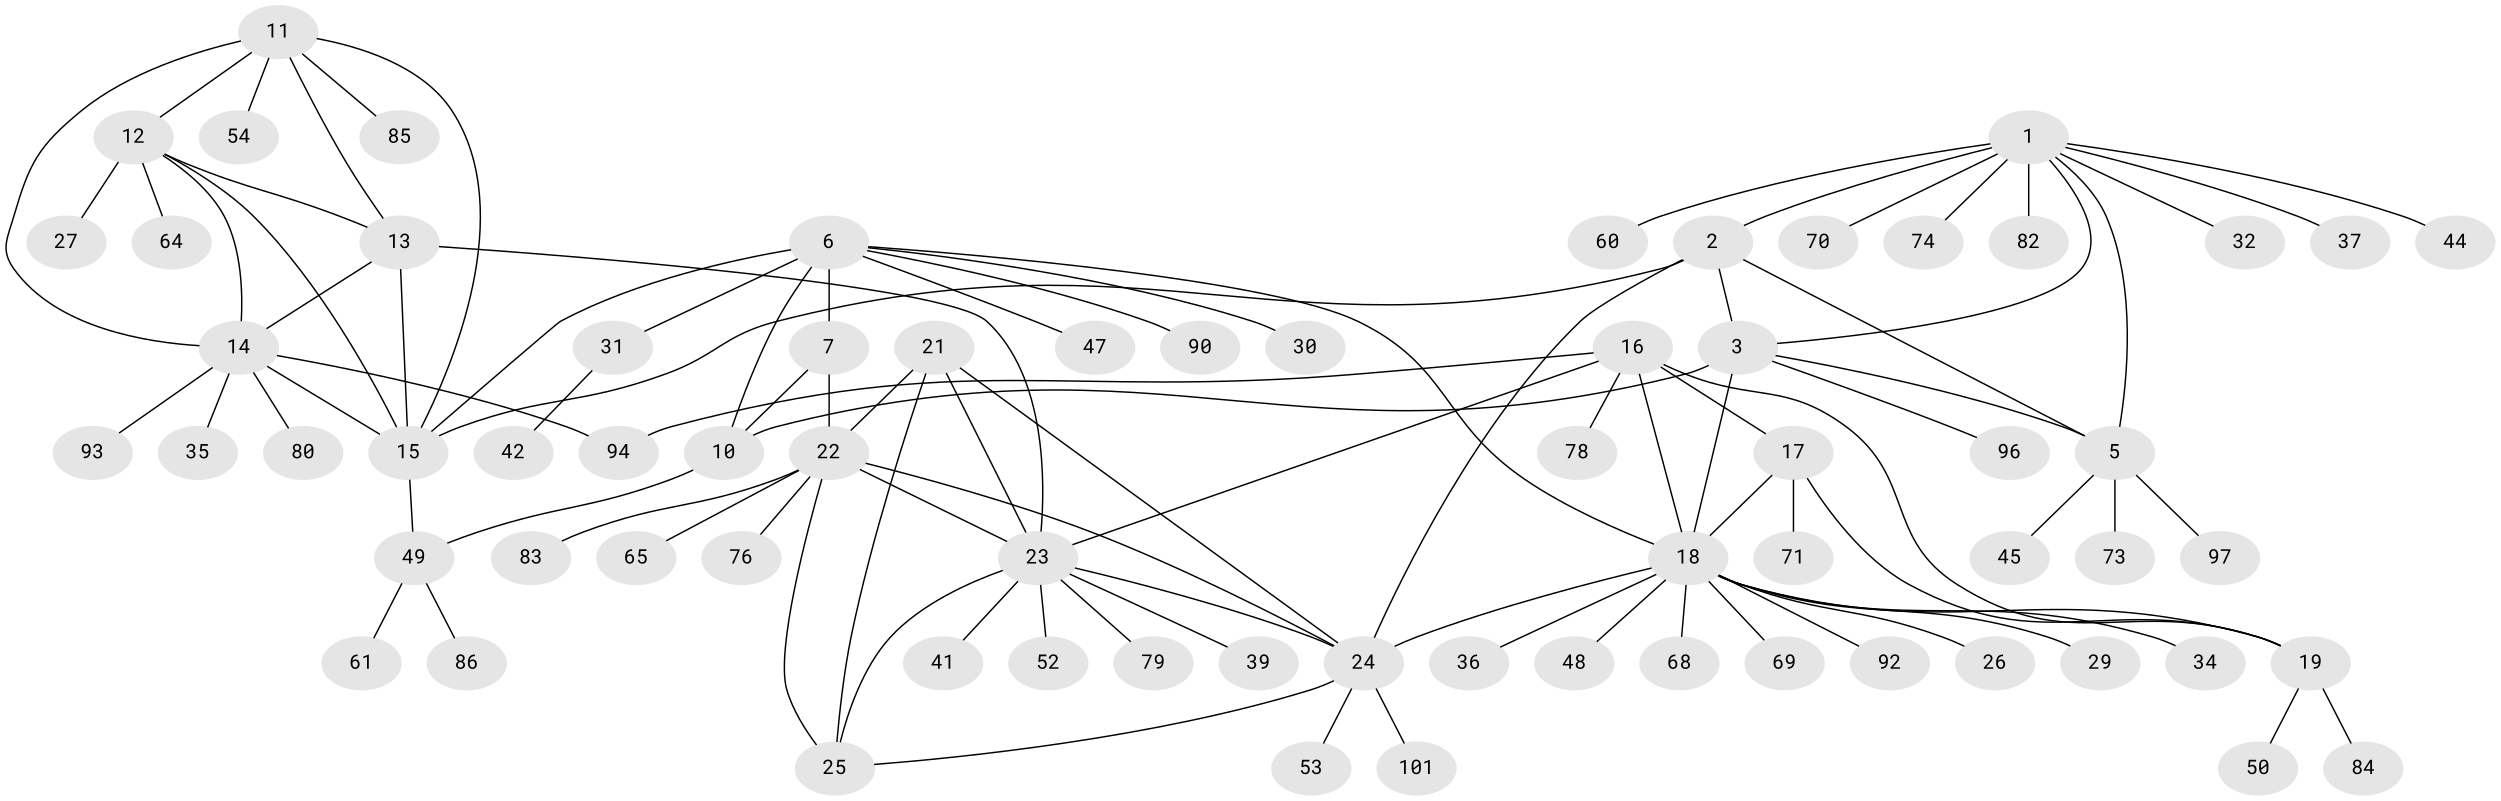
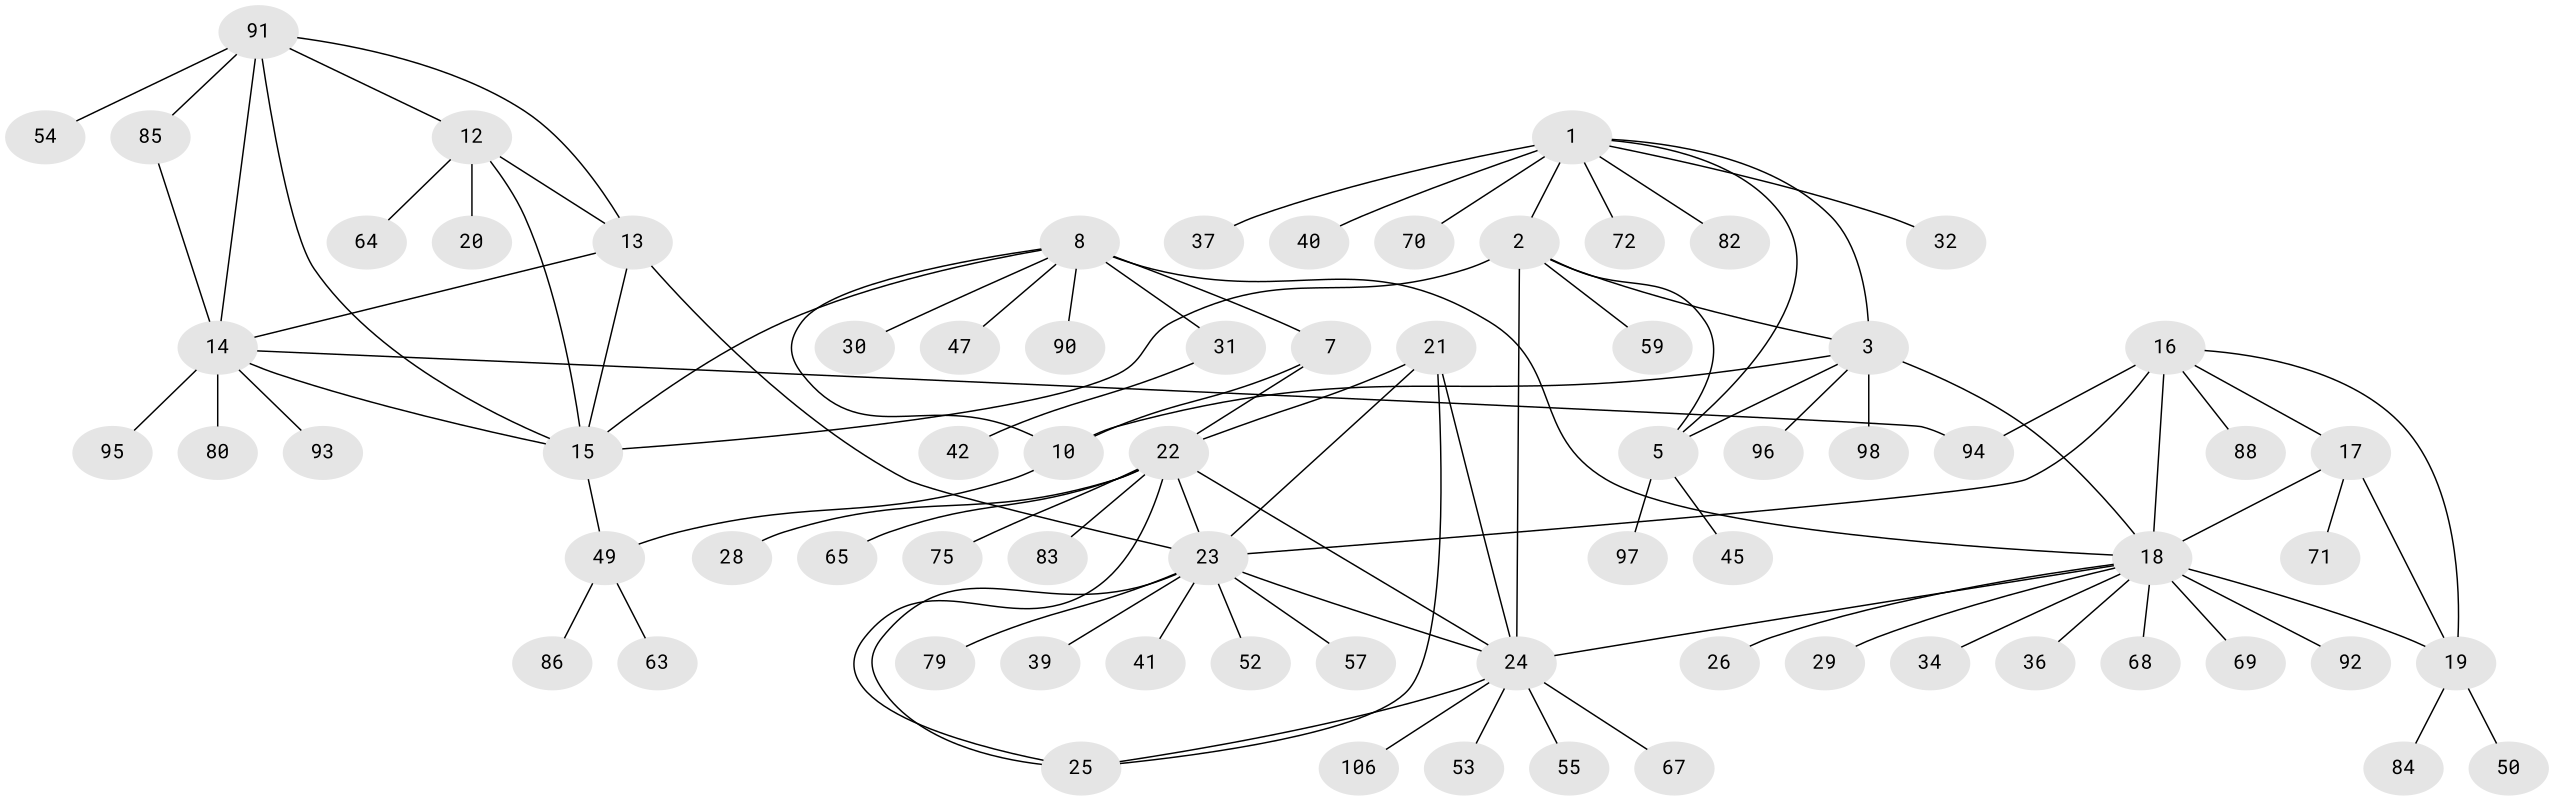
node "11": label "11" -> "91"
edge "12" -- "14": now "85" -- "14"
node "27": label "27" -> "20"
node "6": label "6" -> "8"
node "60": removed
node "74": label "74" -> "72"
node "44": label "44" -> "40"
node "59": added
node "35": label "35" -> "95"
node "78": label "78" -> "88"
node "98": added
node "28": added
node "76": label "76" -> "75"
node "73": removed
node "61": label "61" -> "63"
node "57": added
node "48": removed
node "101": label "101" -> "106"
node "55": added
node "67": added
